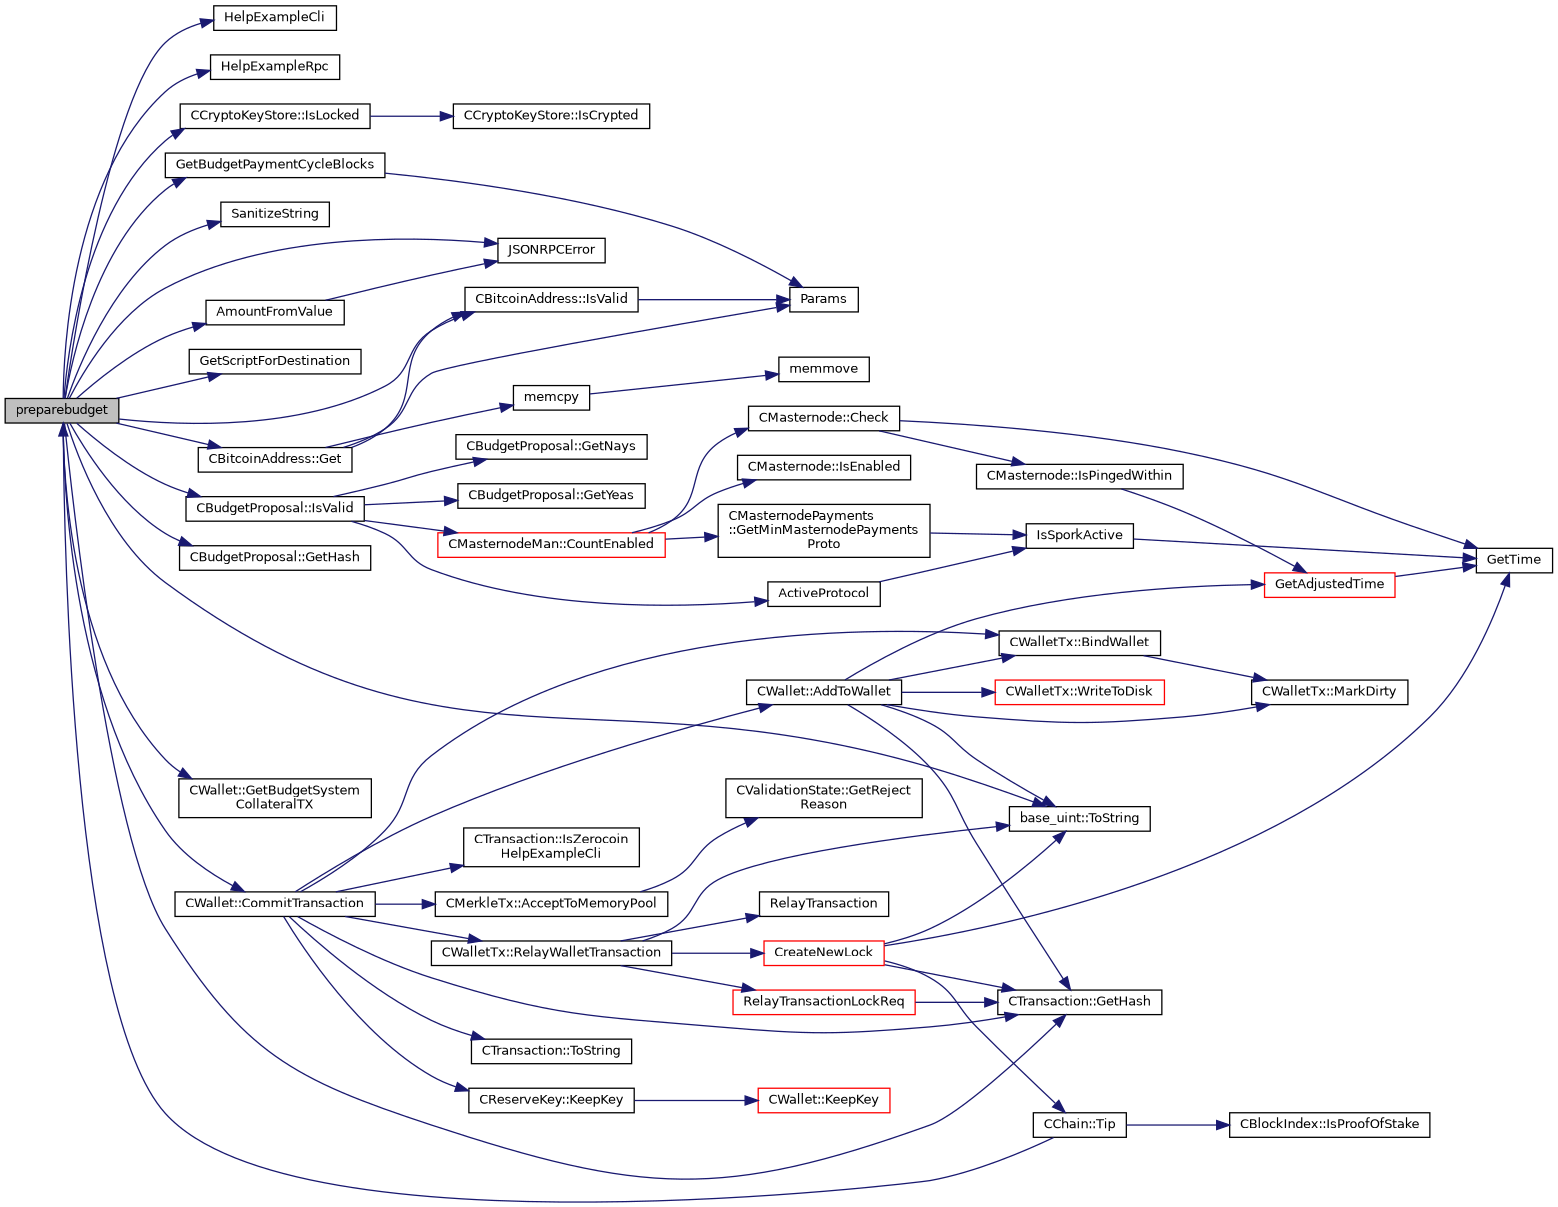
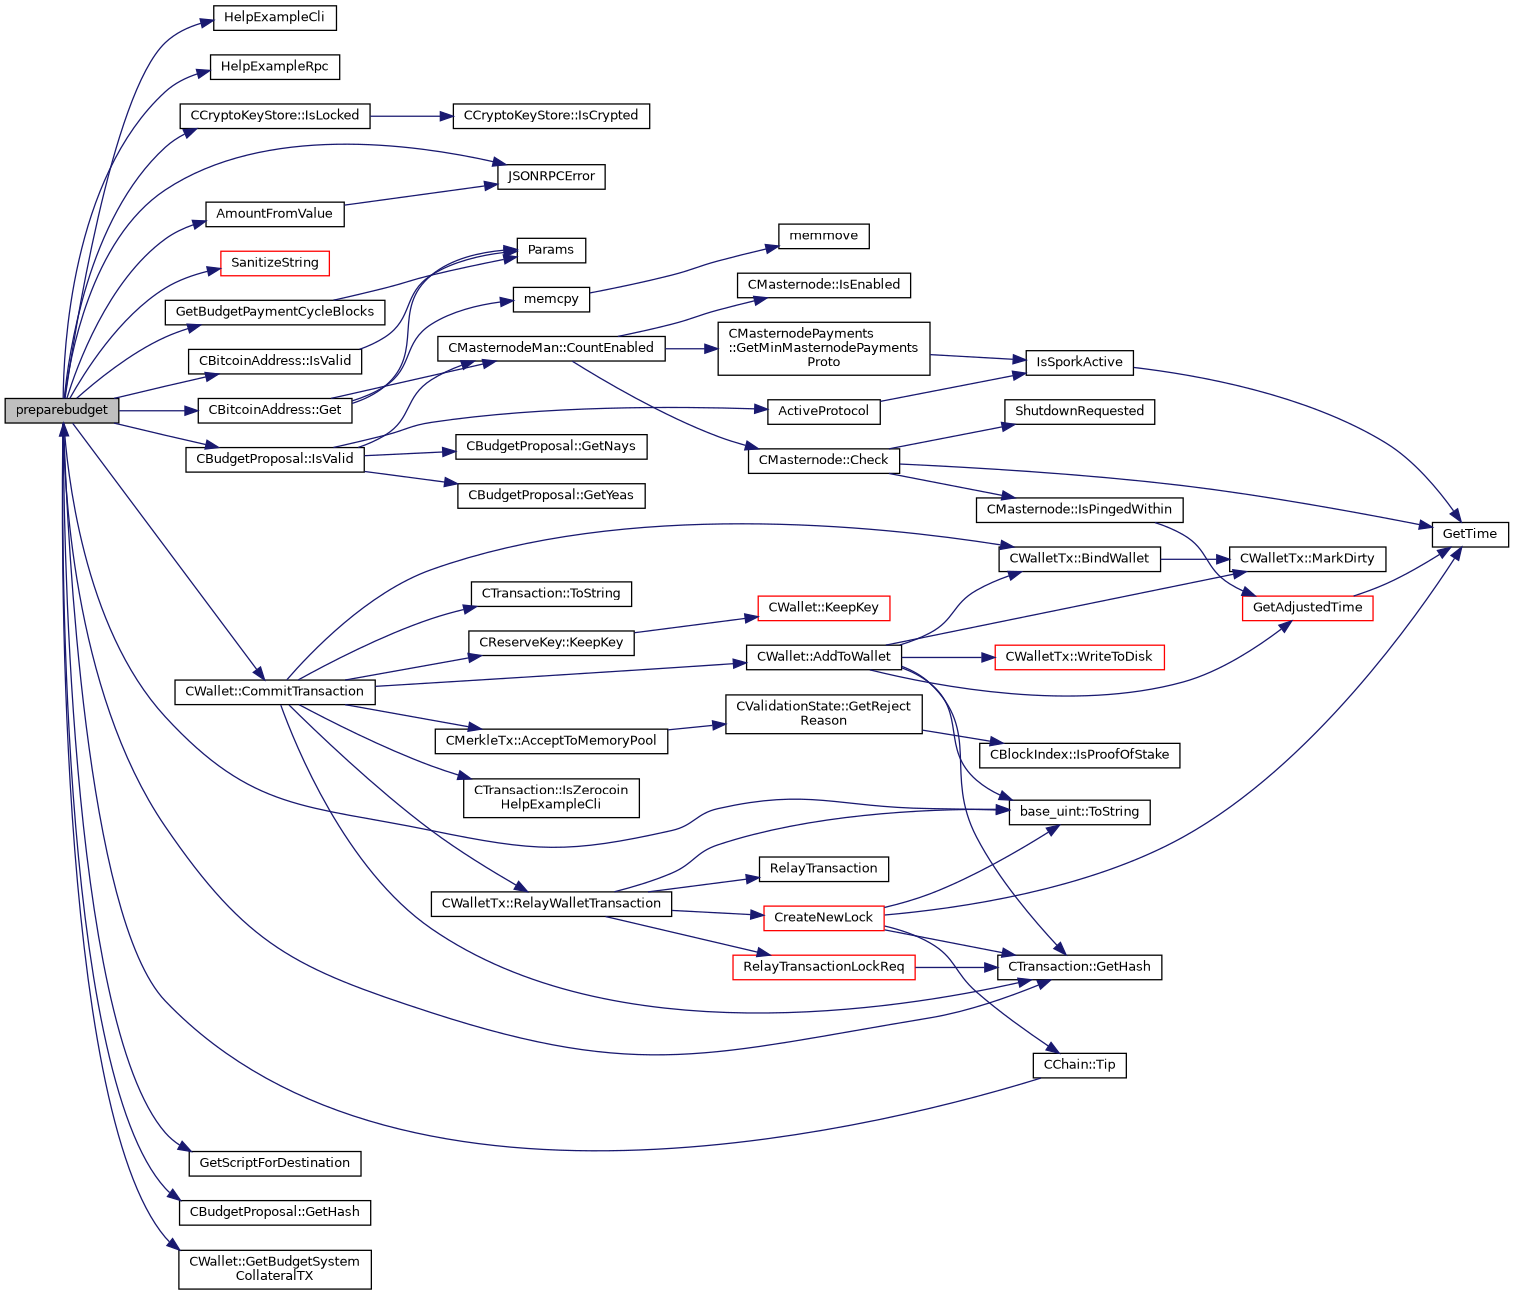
node "SanitizeString": color black -> red
edge "CBitcoinAddress::Get" -> "CBitcoinAddress::IsValid": now "CBitcoinAddress::Get" -> "CMasternodeMan::CountEnabled"
node "ShutdownRequested": added
node "CMasternodeMan::CountEnabled": color red -> black
edge "CChain::Tip" -> "CBlockIndex::IsProofOfStake": now "CValidationState::GetReject Reason" -> "CBlockIndex::IsProofOfStake"
